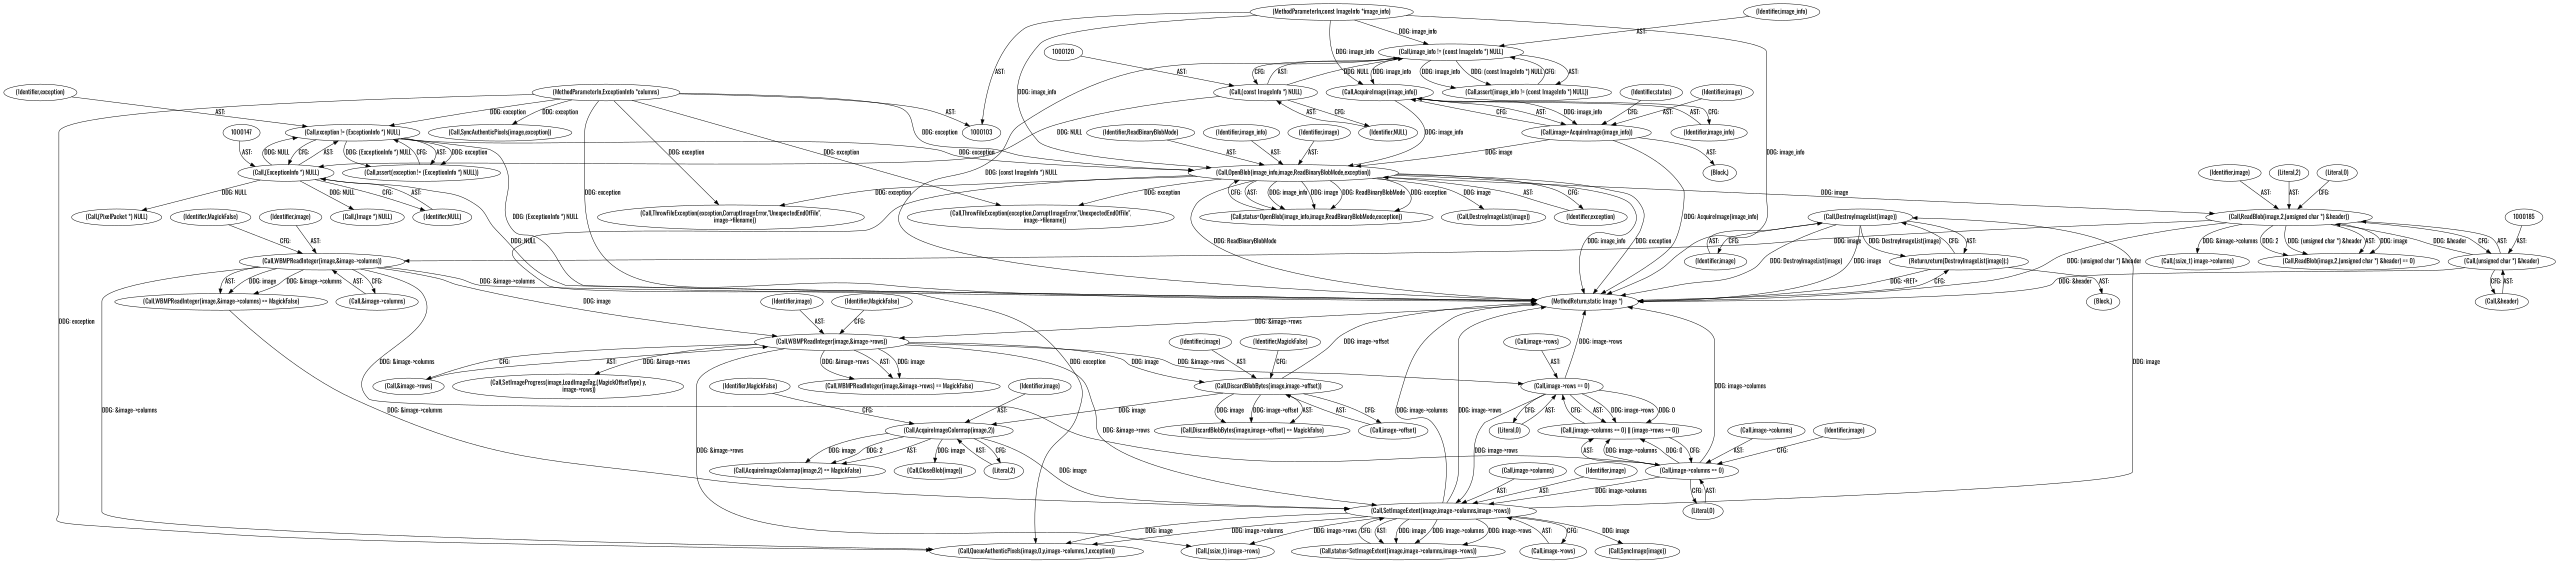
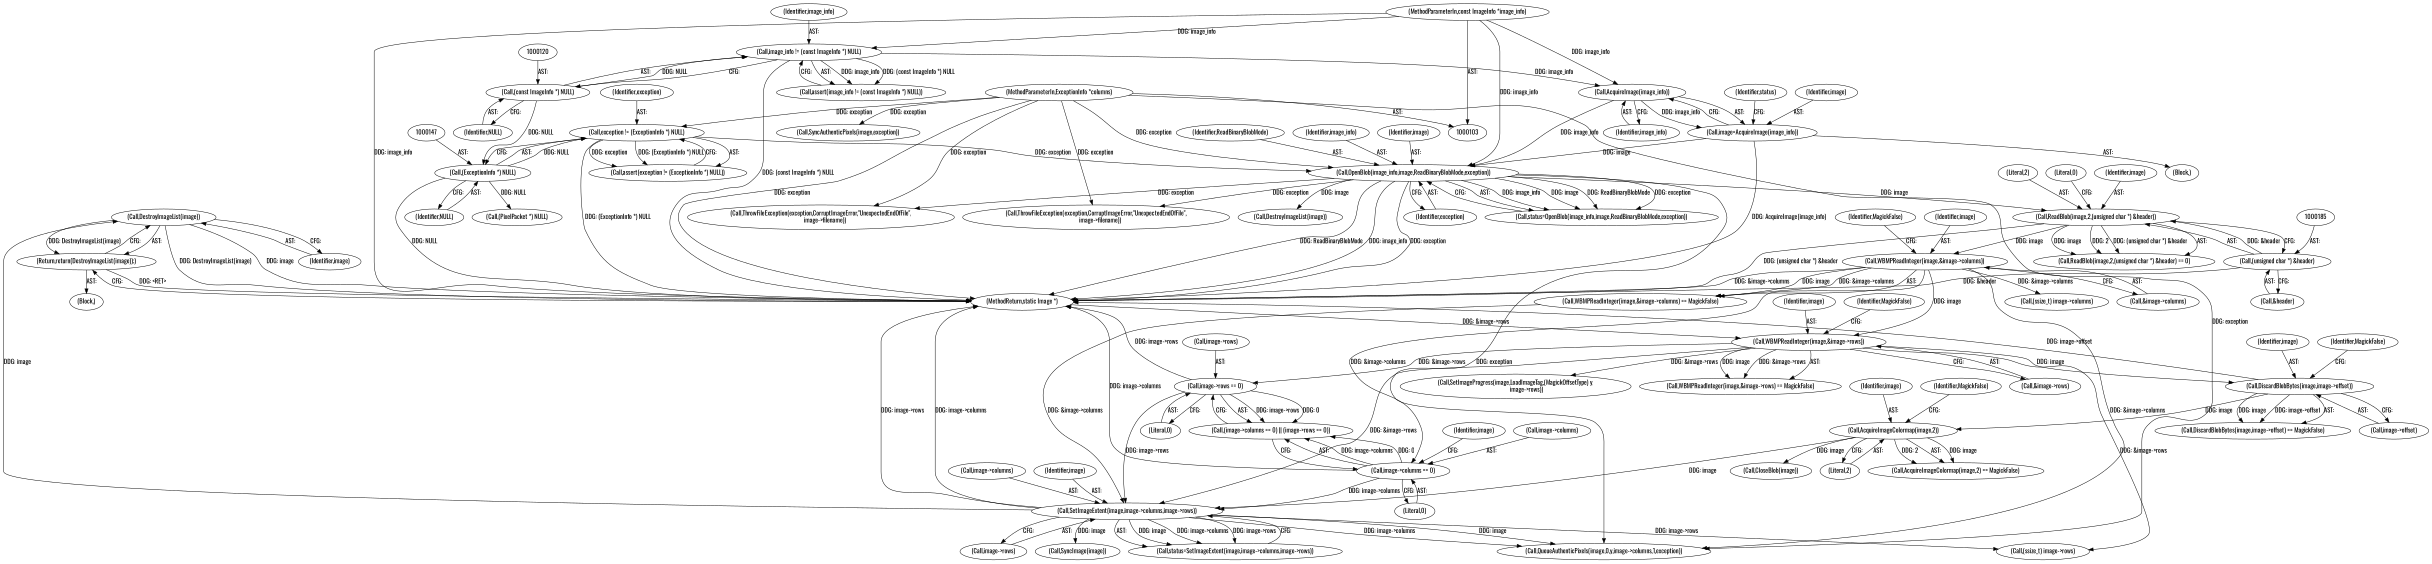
node "(Call,(Image *) NULL)": removed
edge "(Call,ReadBlob(image,2,(unsigned char *) &header))" -> "(Call,(ssize_t) image->columns)": now "(Call,WBMPReadInteger(image,&image->columns))" -> "(Call,(ssize_t) image->columns)"
